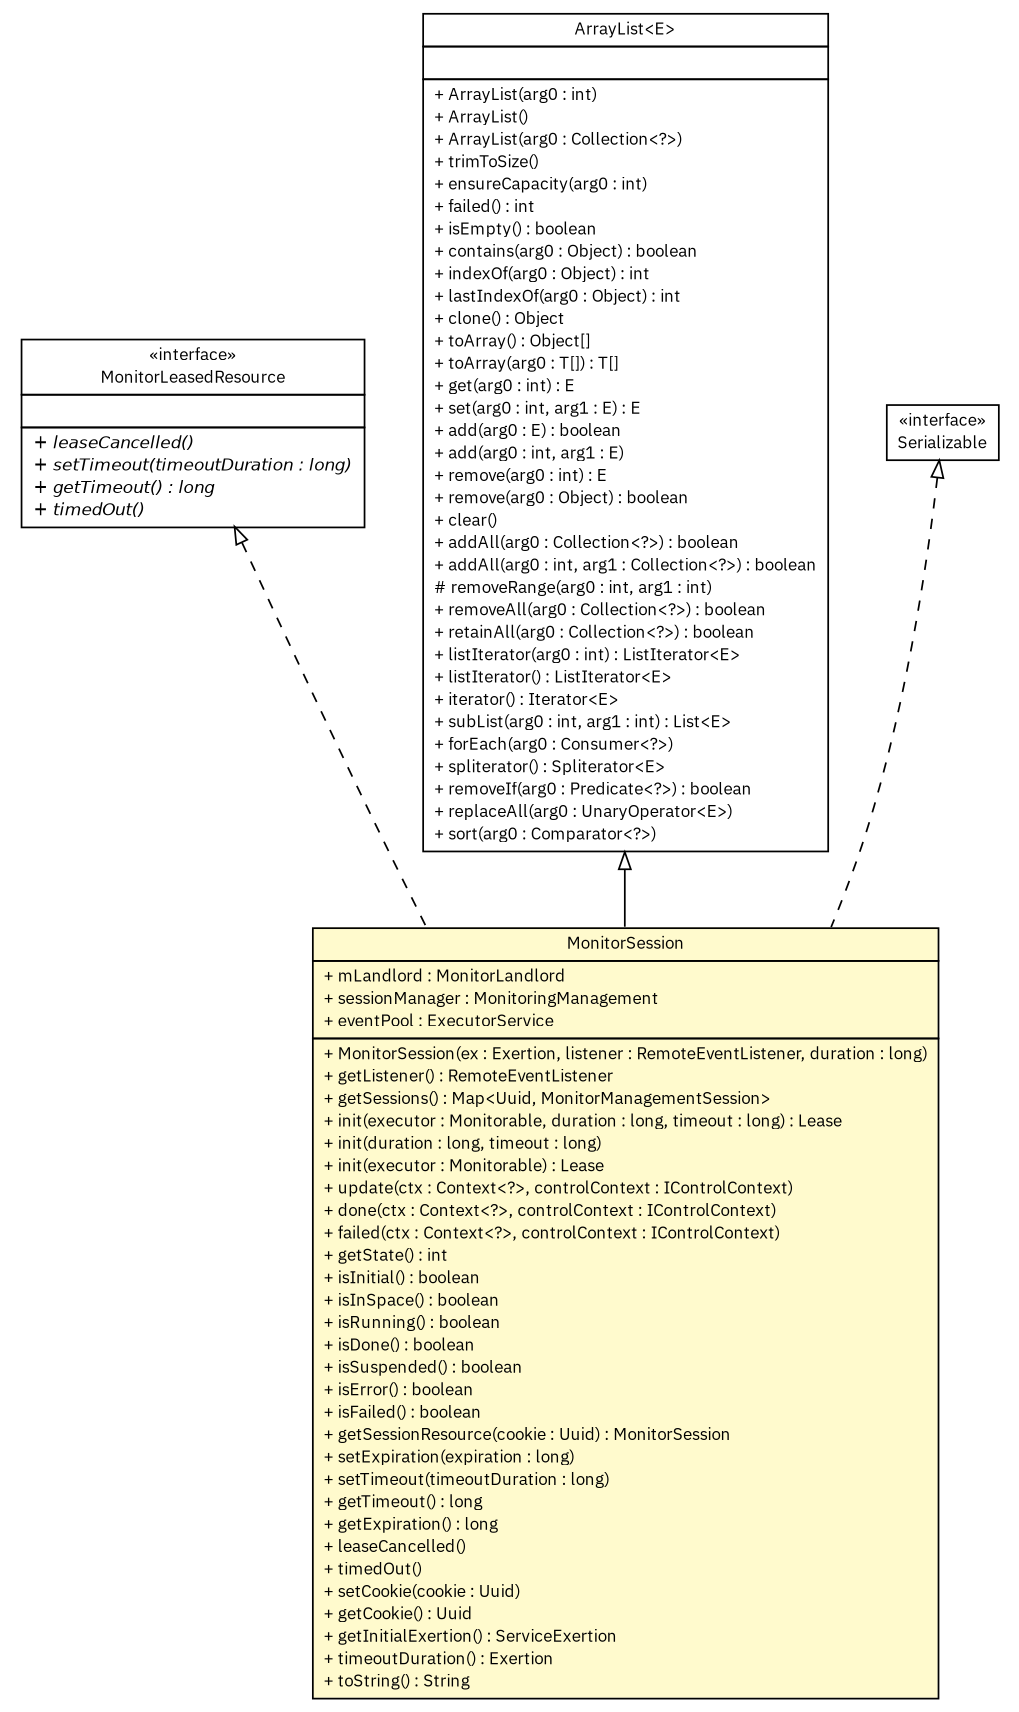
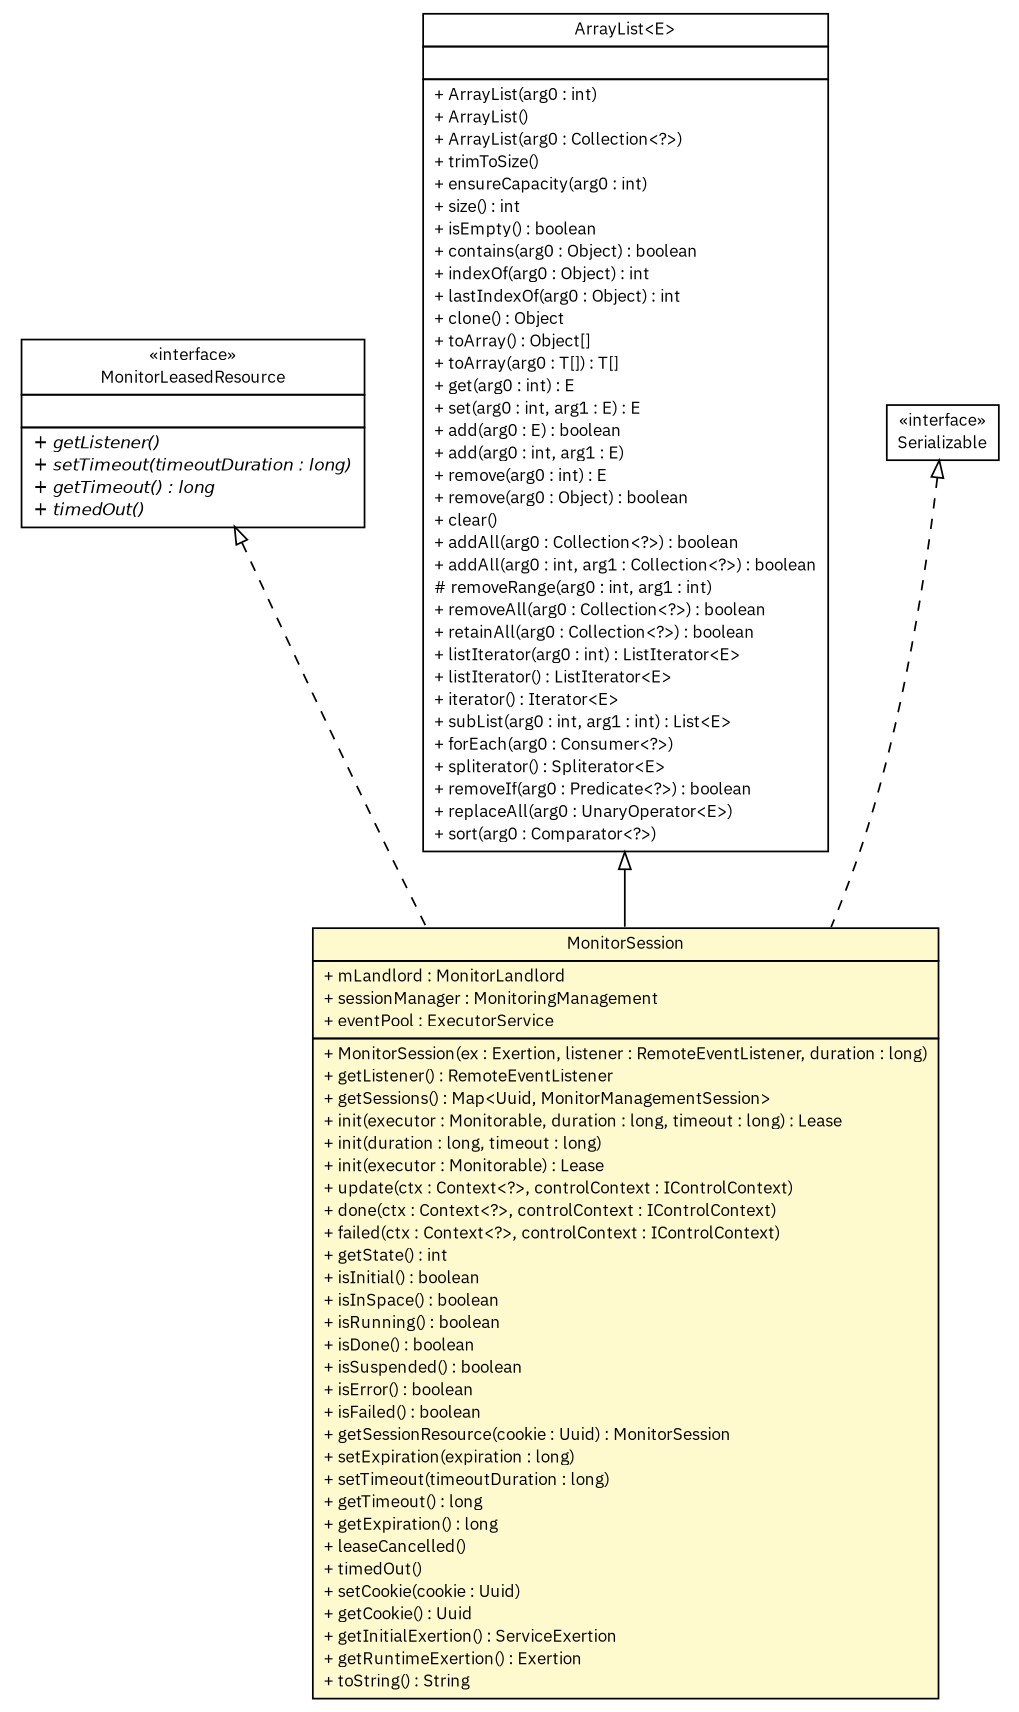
node "ArrayList<E>": text "+ failed() : int" -> "+ size() : int"
node "MonitorLeasedResource": text "+ leaseCancelled()" -> "+ getListener()"
node "MonitorSession": text "+ timeoutDuration() : Exertion" -> "+ getRuntimeExertion() : Exertion"
